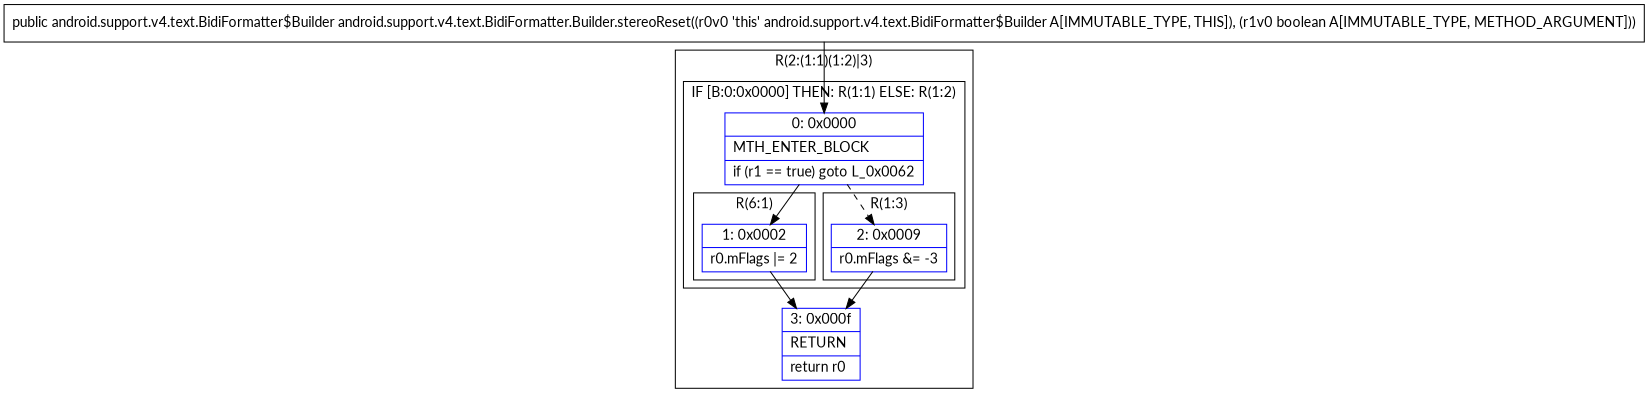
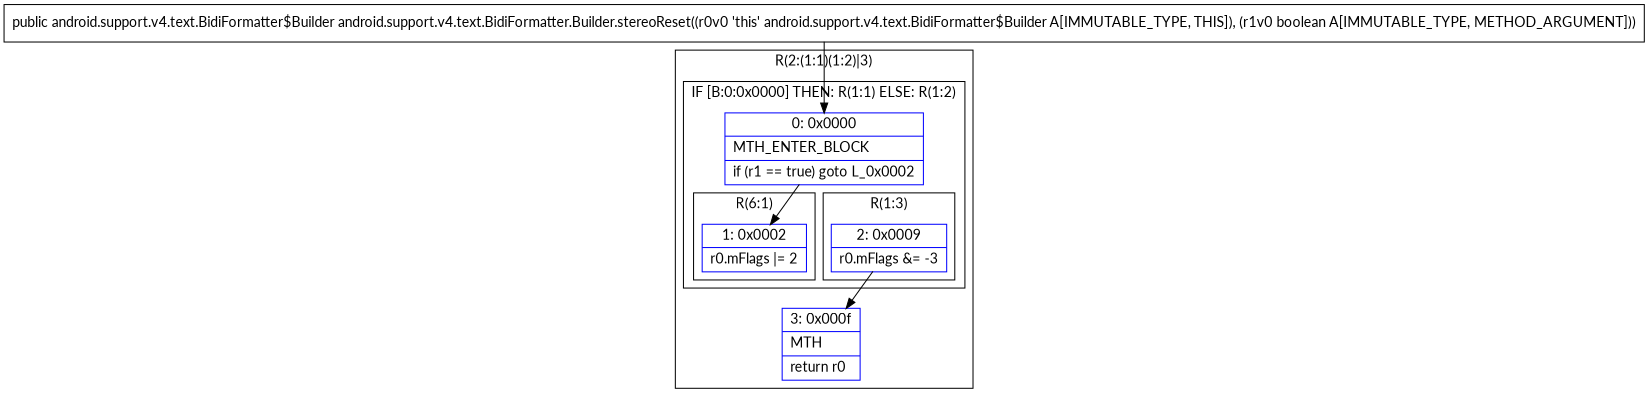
node "0: 0x0000": text "if (r1 == true) goto L_0x0062" -> "if (r1 == true) goto L_0x0002"
edge "0: 0x0000" -> "2: 0x0009": removed
edge "1: 0x0002" -> "3: 0x000f": removed
node "3: 0x000f": text "RETURN" -> "MTH"
